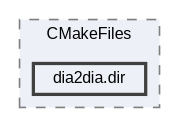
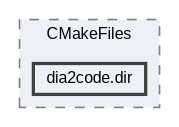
node "dia2dia.dir": label "dia2dia.dir" -> "dia2code.dir"
